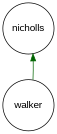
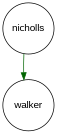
edge "walker" -> "nicholls": reversed
